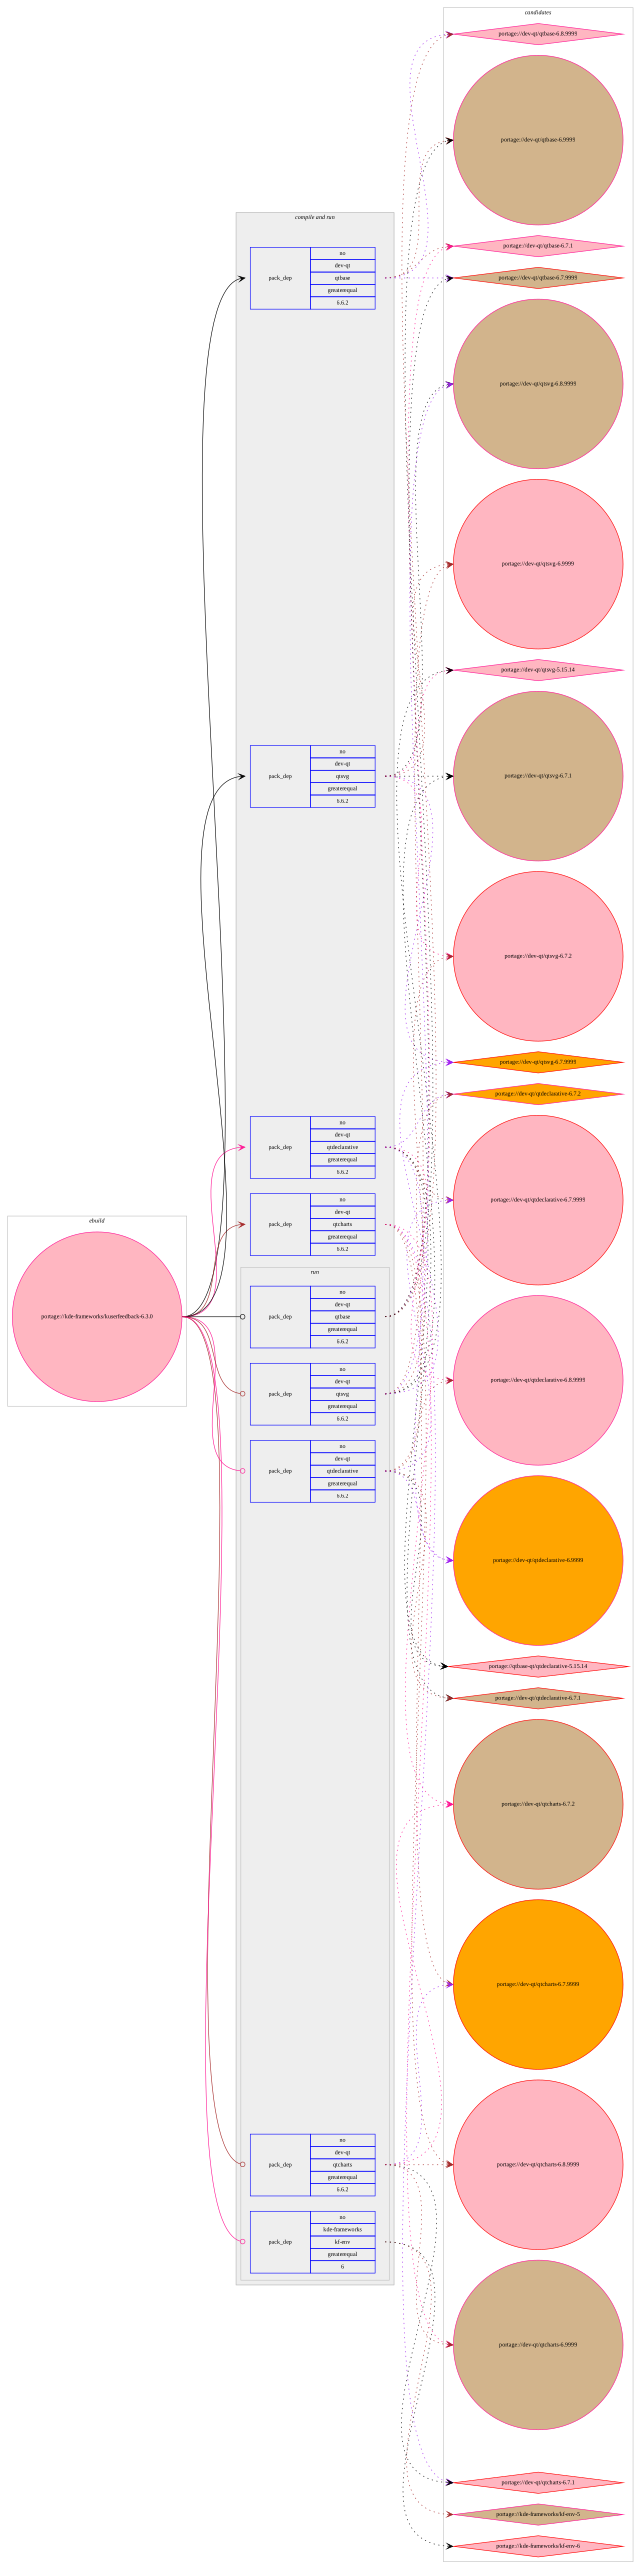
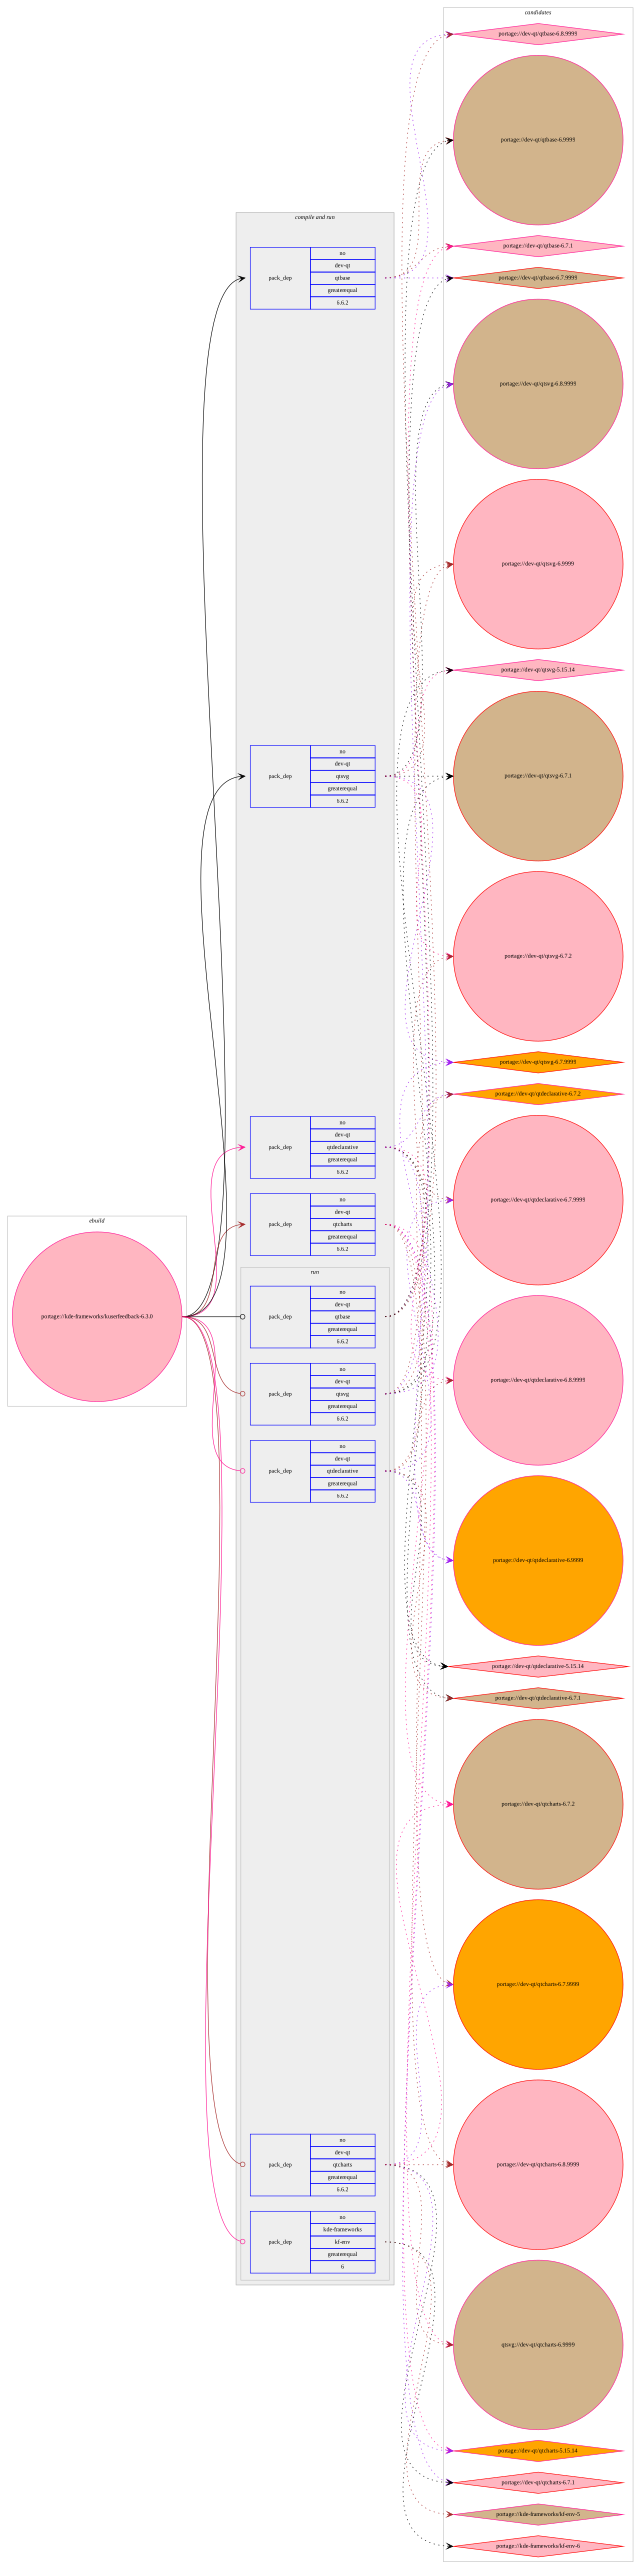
node "portage://dev-qt/qtsvg-6.7.1": color deeppink -> red
node "portage://qtbase-qt/qtdeclarative-5.15.14": label "portage://qtbase-qt/qtdeclarative-5.15.14" -> "portage://dev-qt/qtdeclarative-5.15.14"
node "portage://dev-qt/qtcharts-6.9999": label "portage://dev-qt/qtcharts-6.9999" -> "qtsvg://dev-qt/qtcharts-6.9999"
node "portage://dev-qt/qtcharts-5.15.14": added
